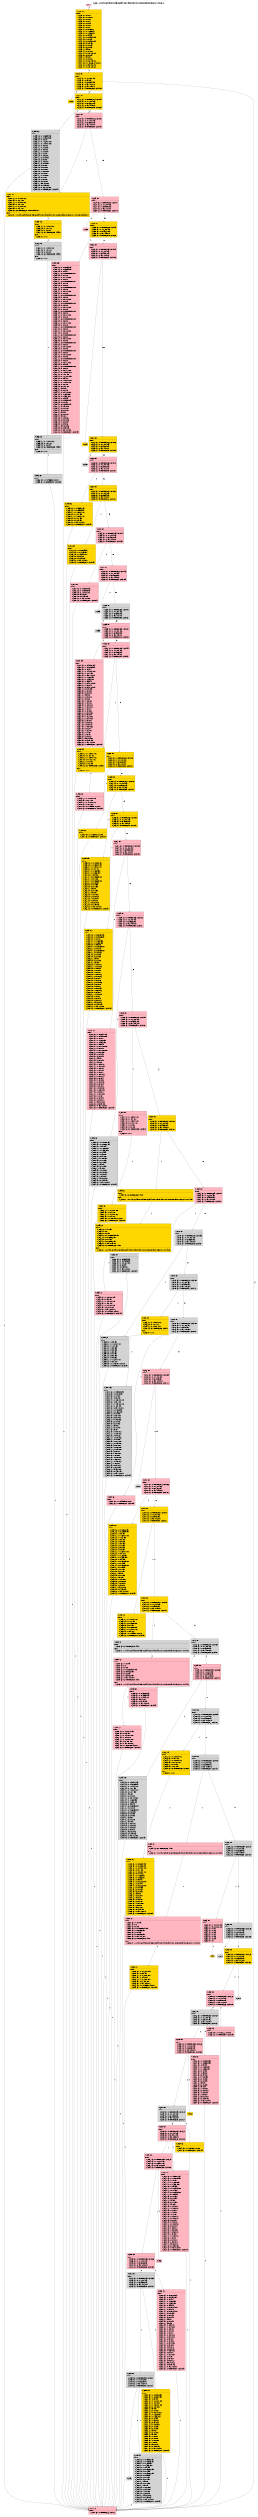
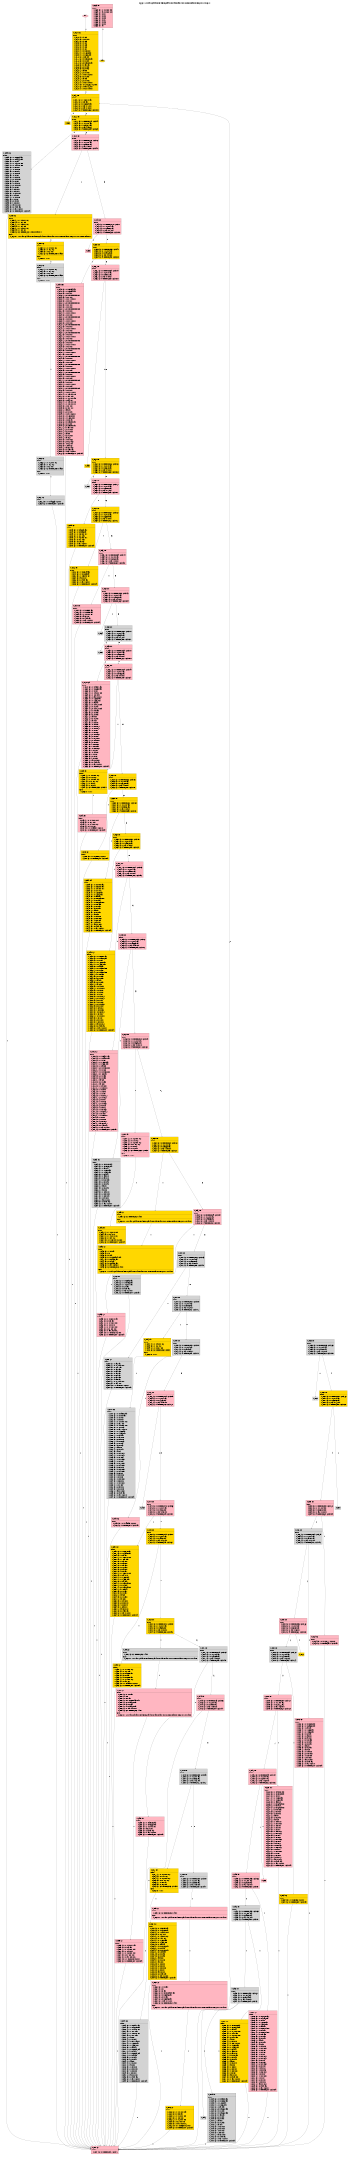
node "0x401834 [28]": removed
